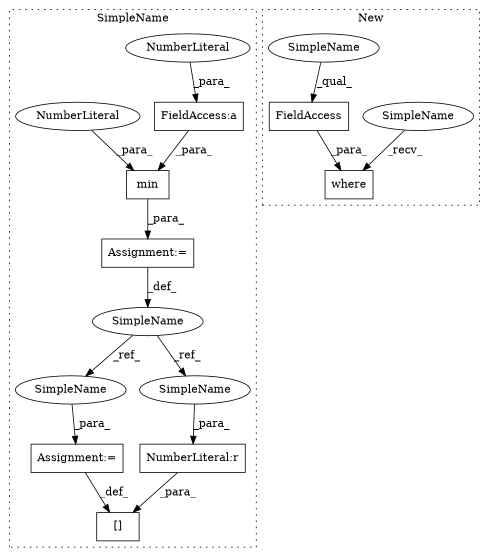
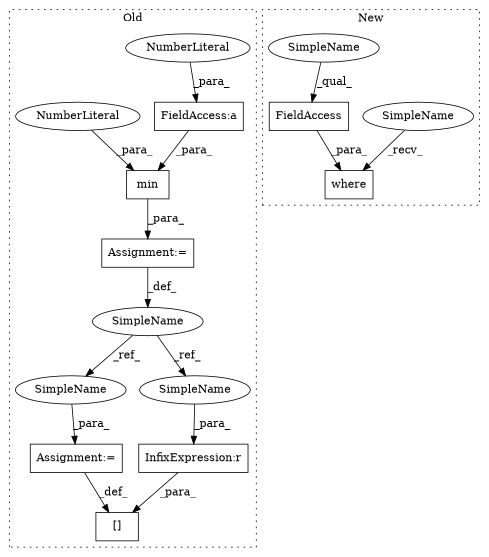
cluster "SimpleName": label "SimpleName" -> "Old"
node "NumberLiteral:r": label "NumberLiteral:r" -> "InfixExpression:r"
